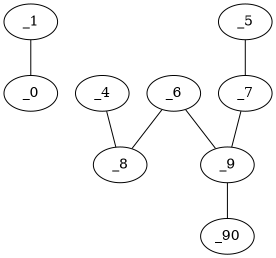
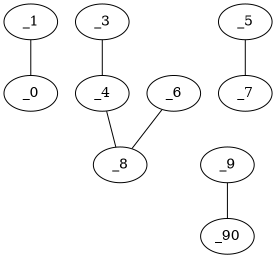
node "_3": added
edge "_6" -- "_9": removed
edge "_7" -- "_9": removed
